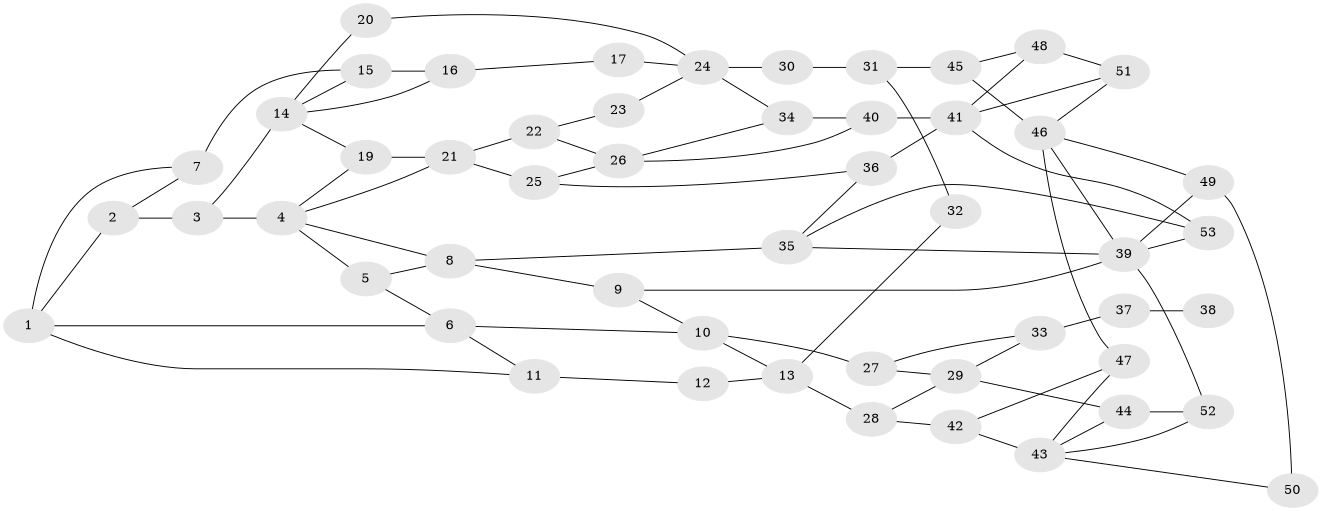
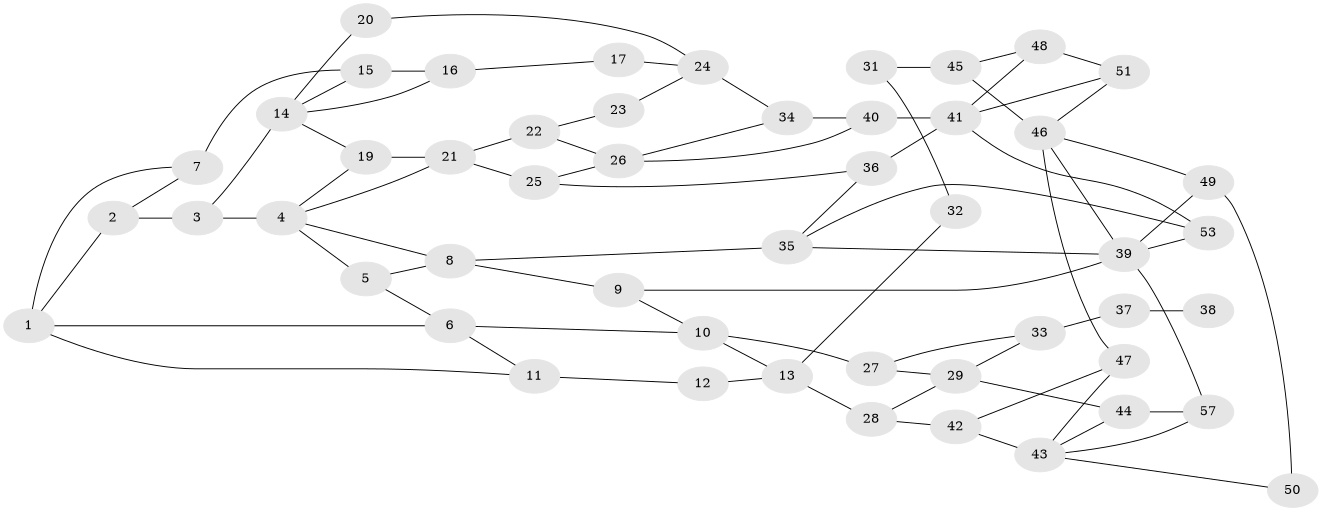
node "30": removed
node "52": label "52" -> "57"
